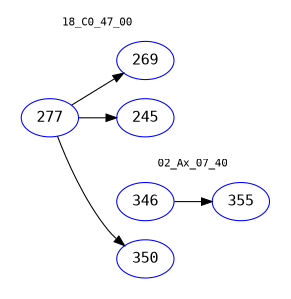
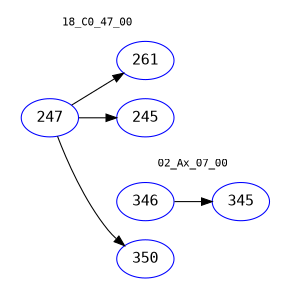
node "269": label "269" -> "261"
node "277": label "277" -> "247"
cluster "02_Ax_07_40": label "02_Ax_07_40" -> "02_Ax_07_00"
node "355": label "355" -> "345"
